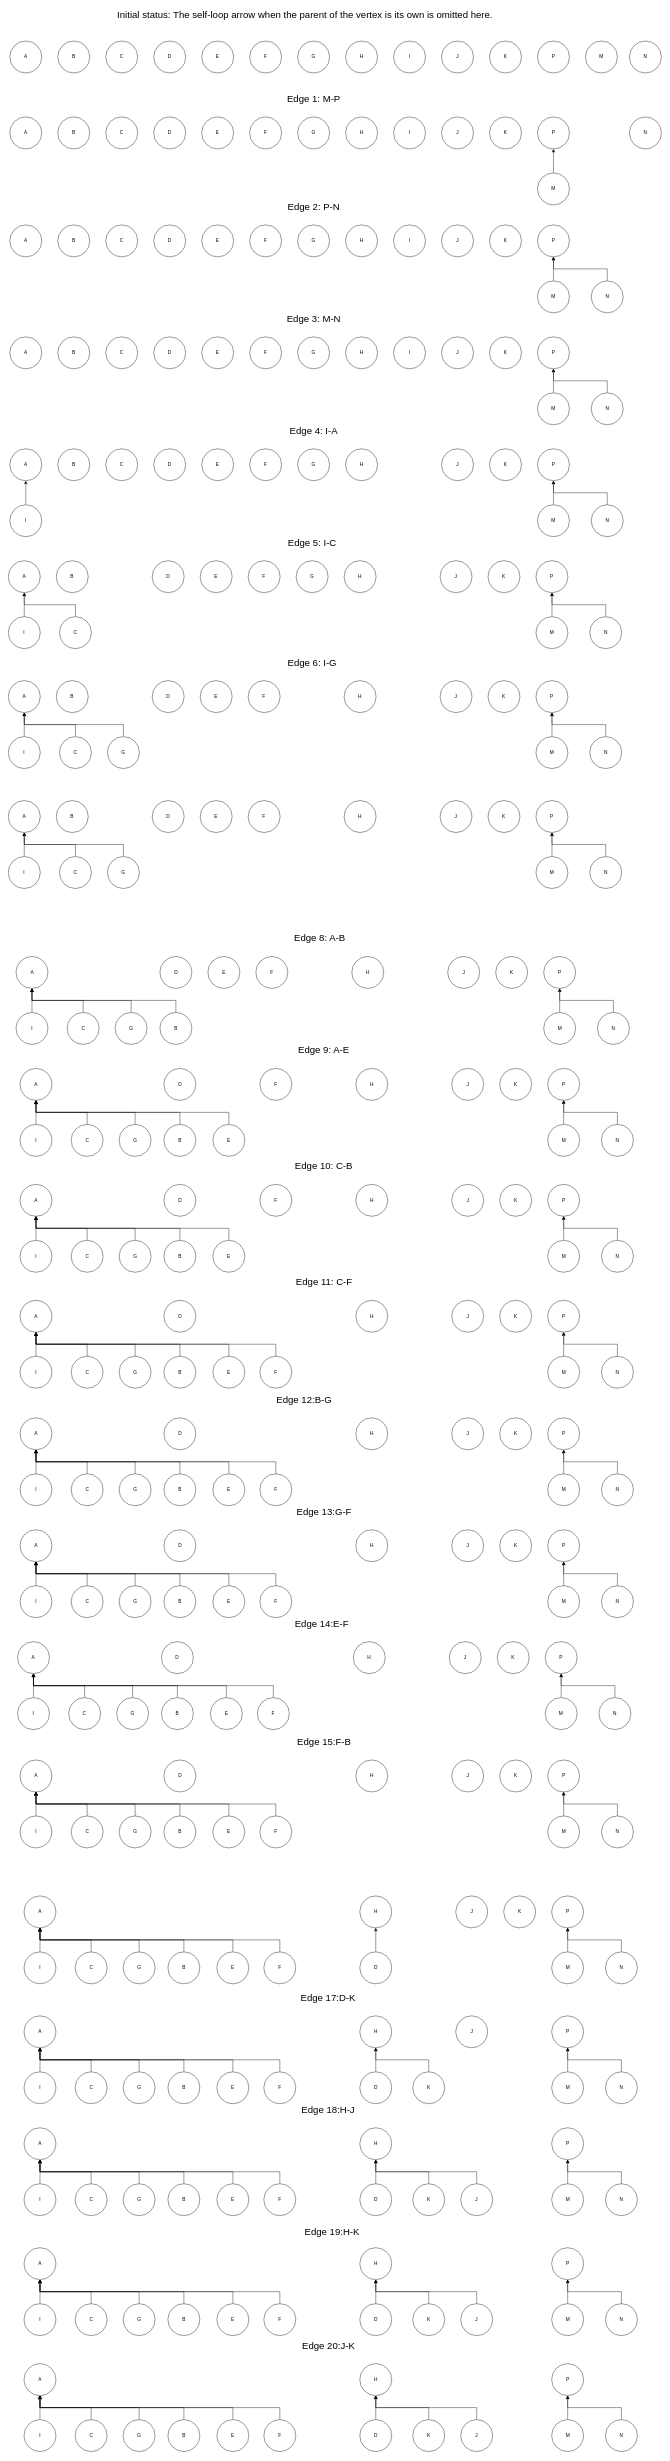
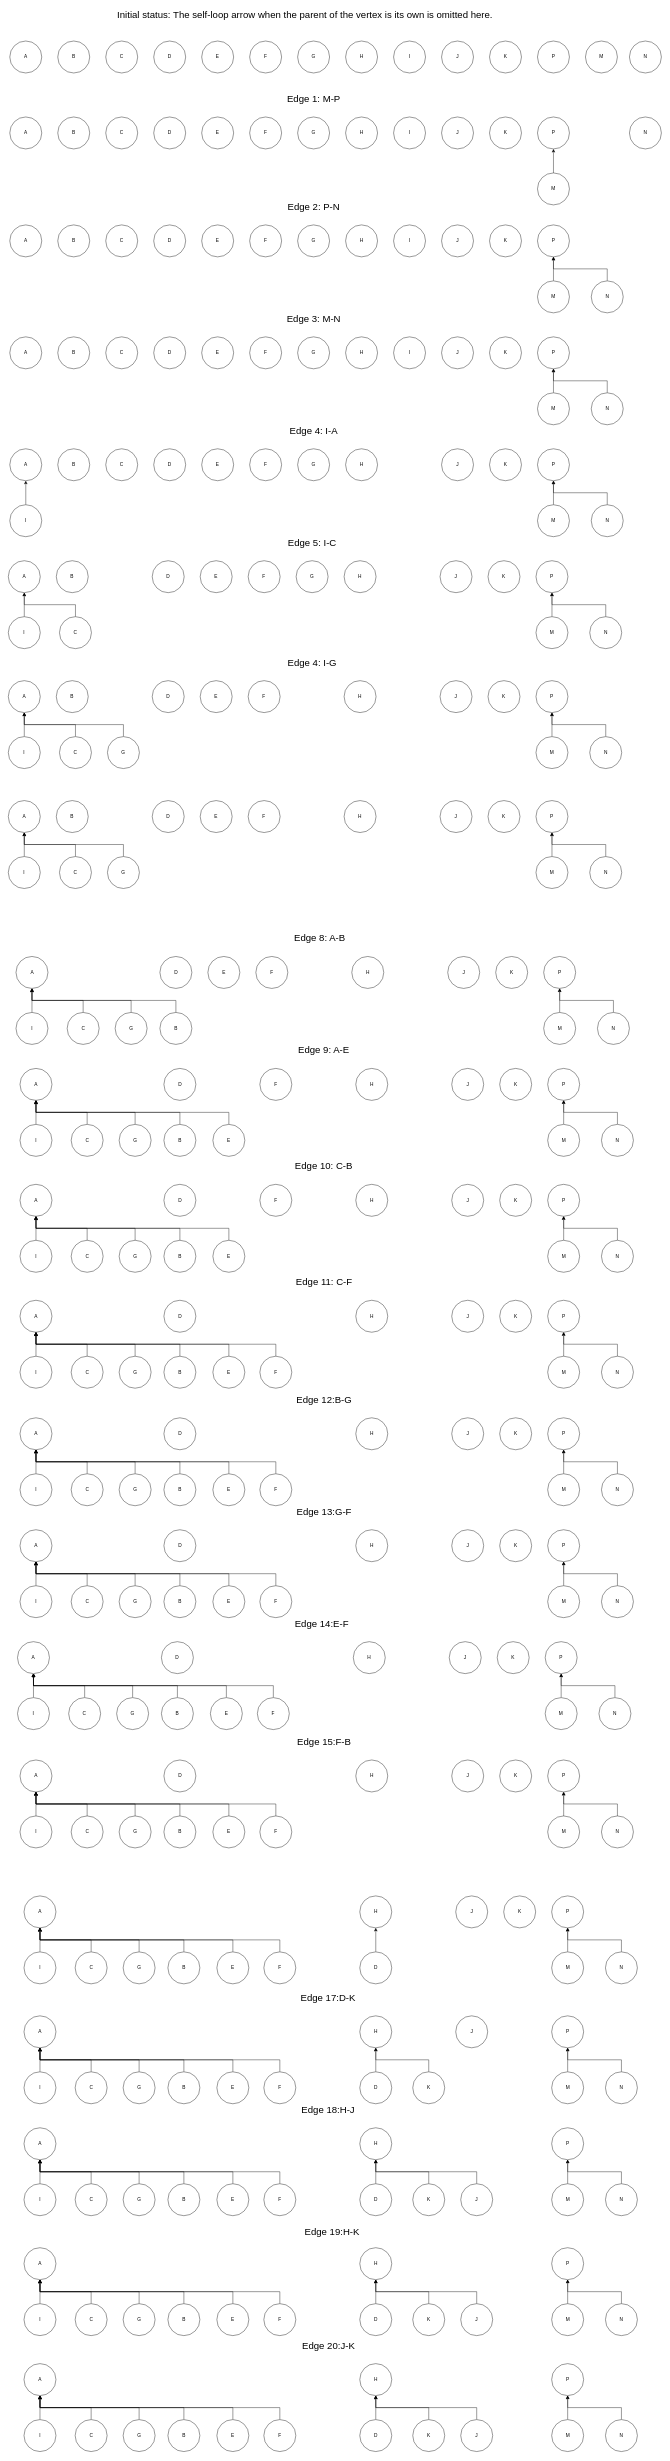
node "Edge 6: I-G": label "Edge 6: I-G" -> "Edge 4: I-G"
node "Edge 12:B-G": moved (304, 1400) -> (324, 1400)
